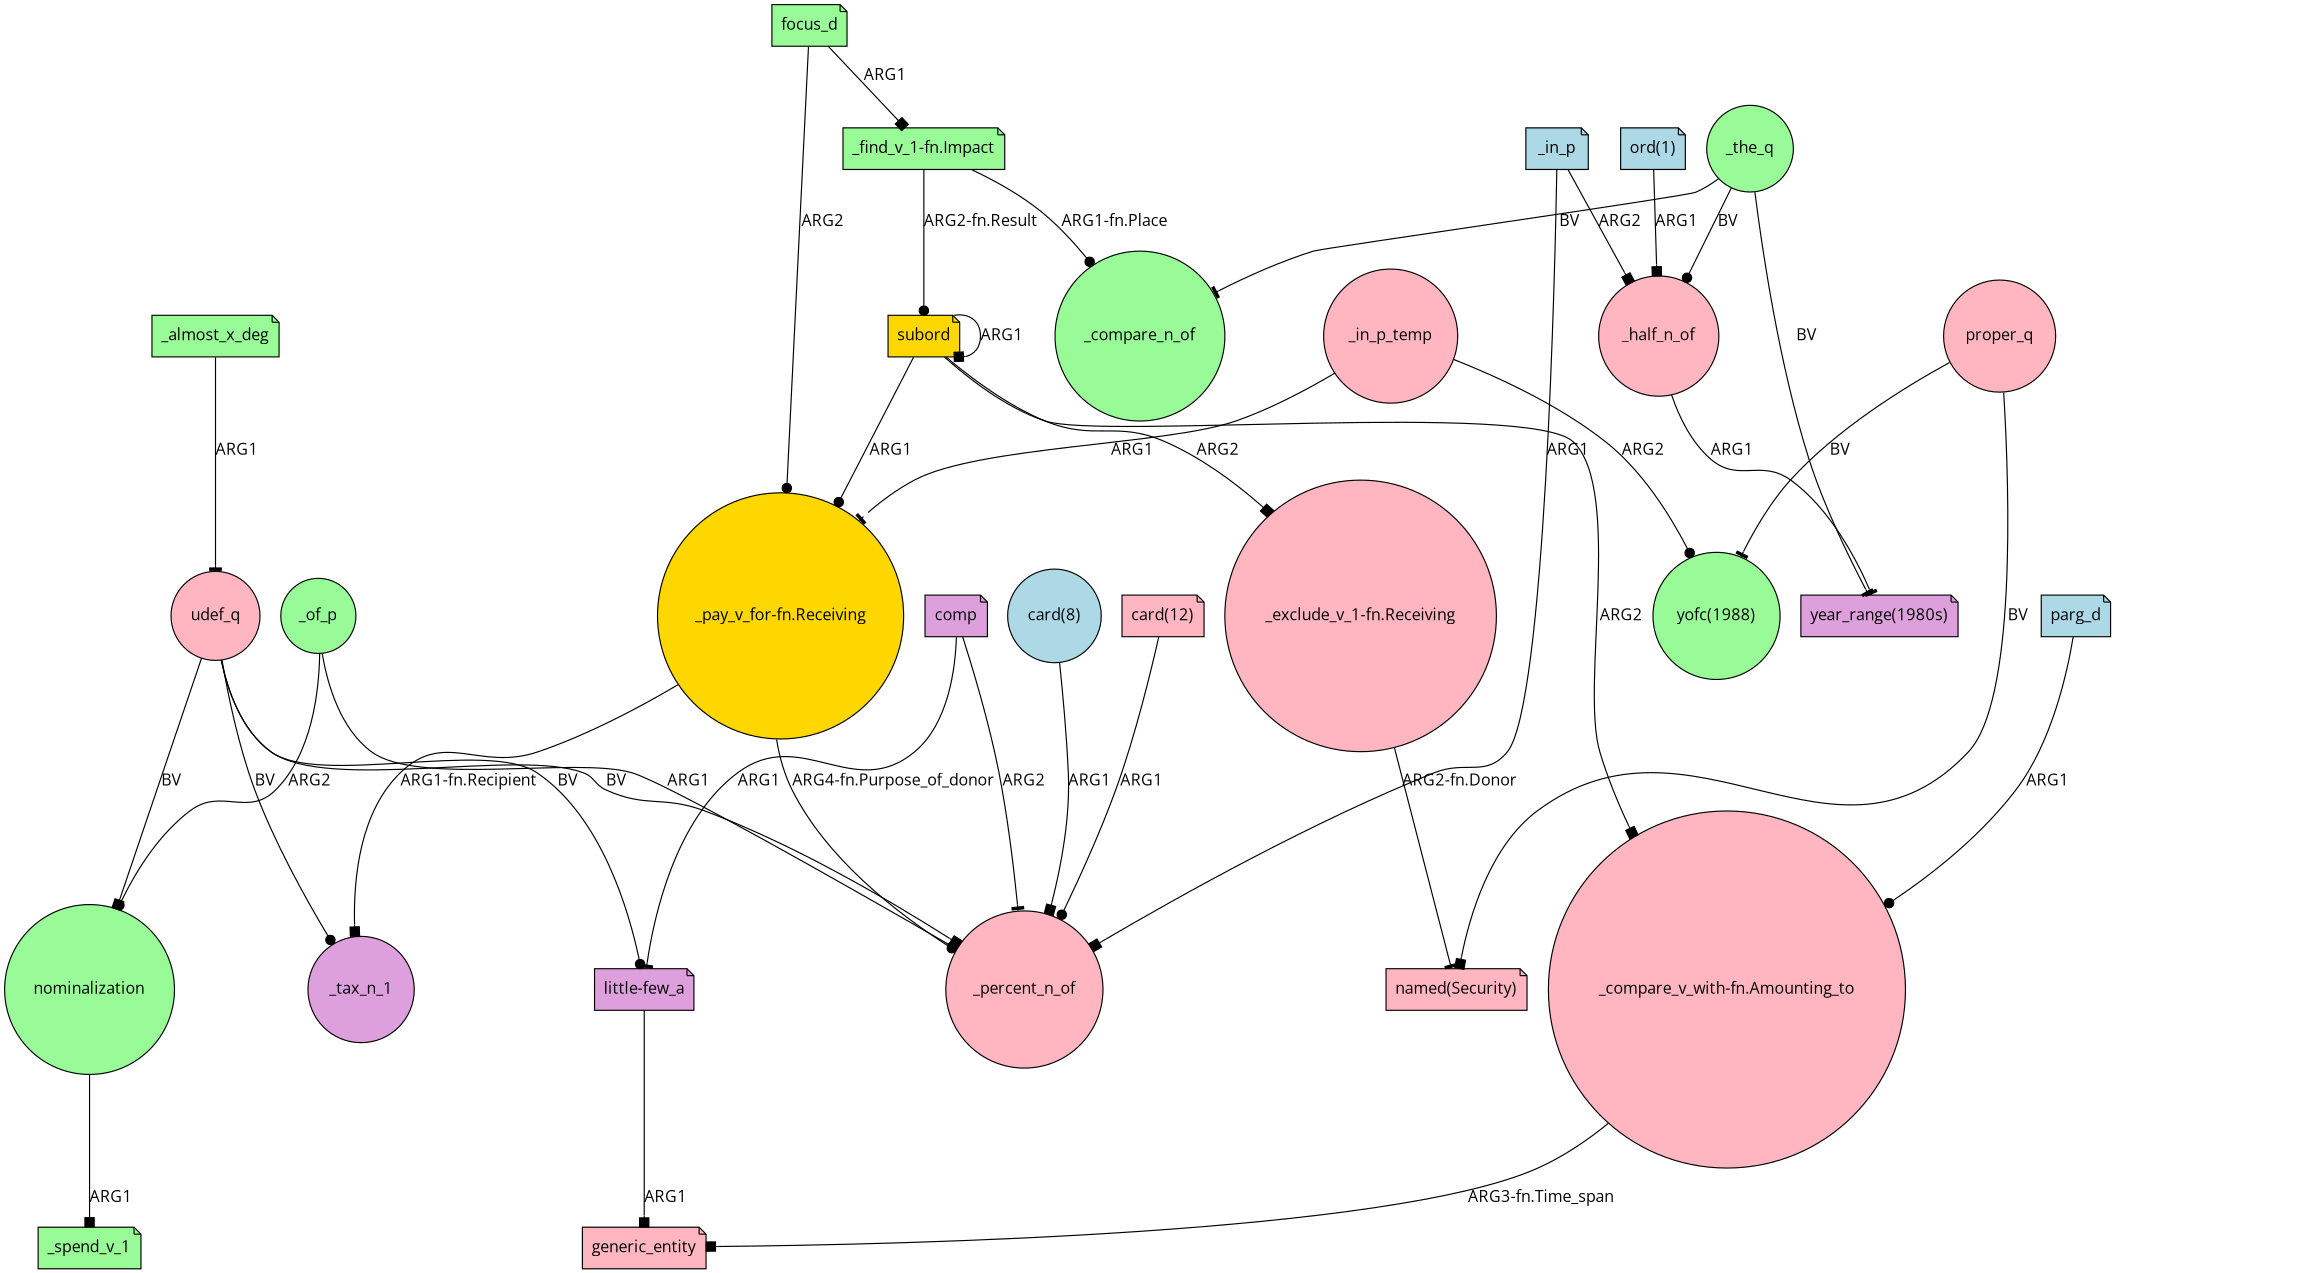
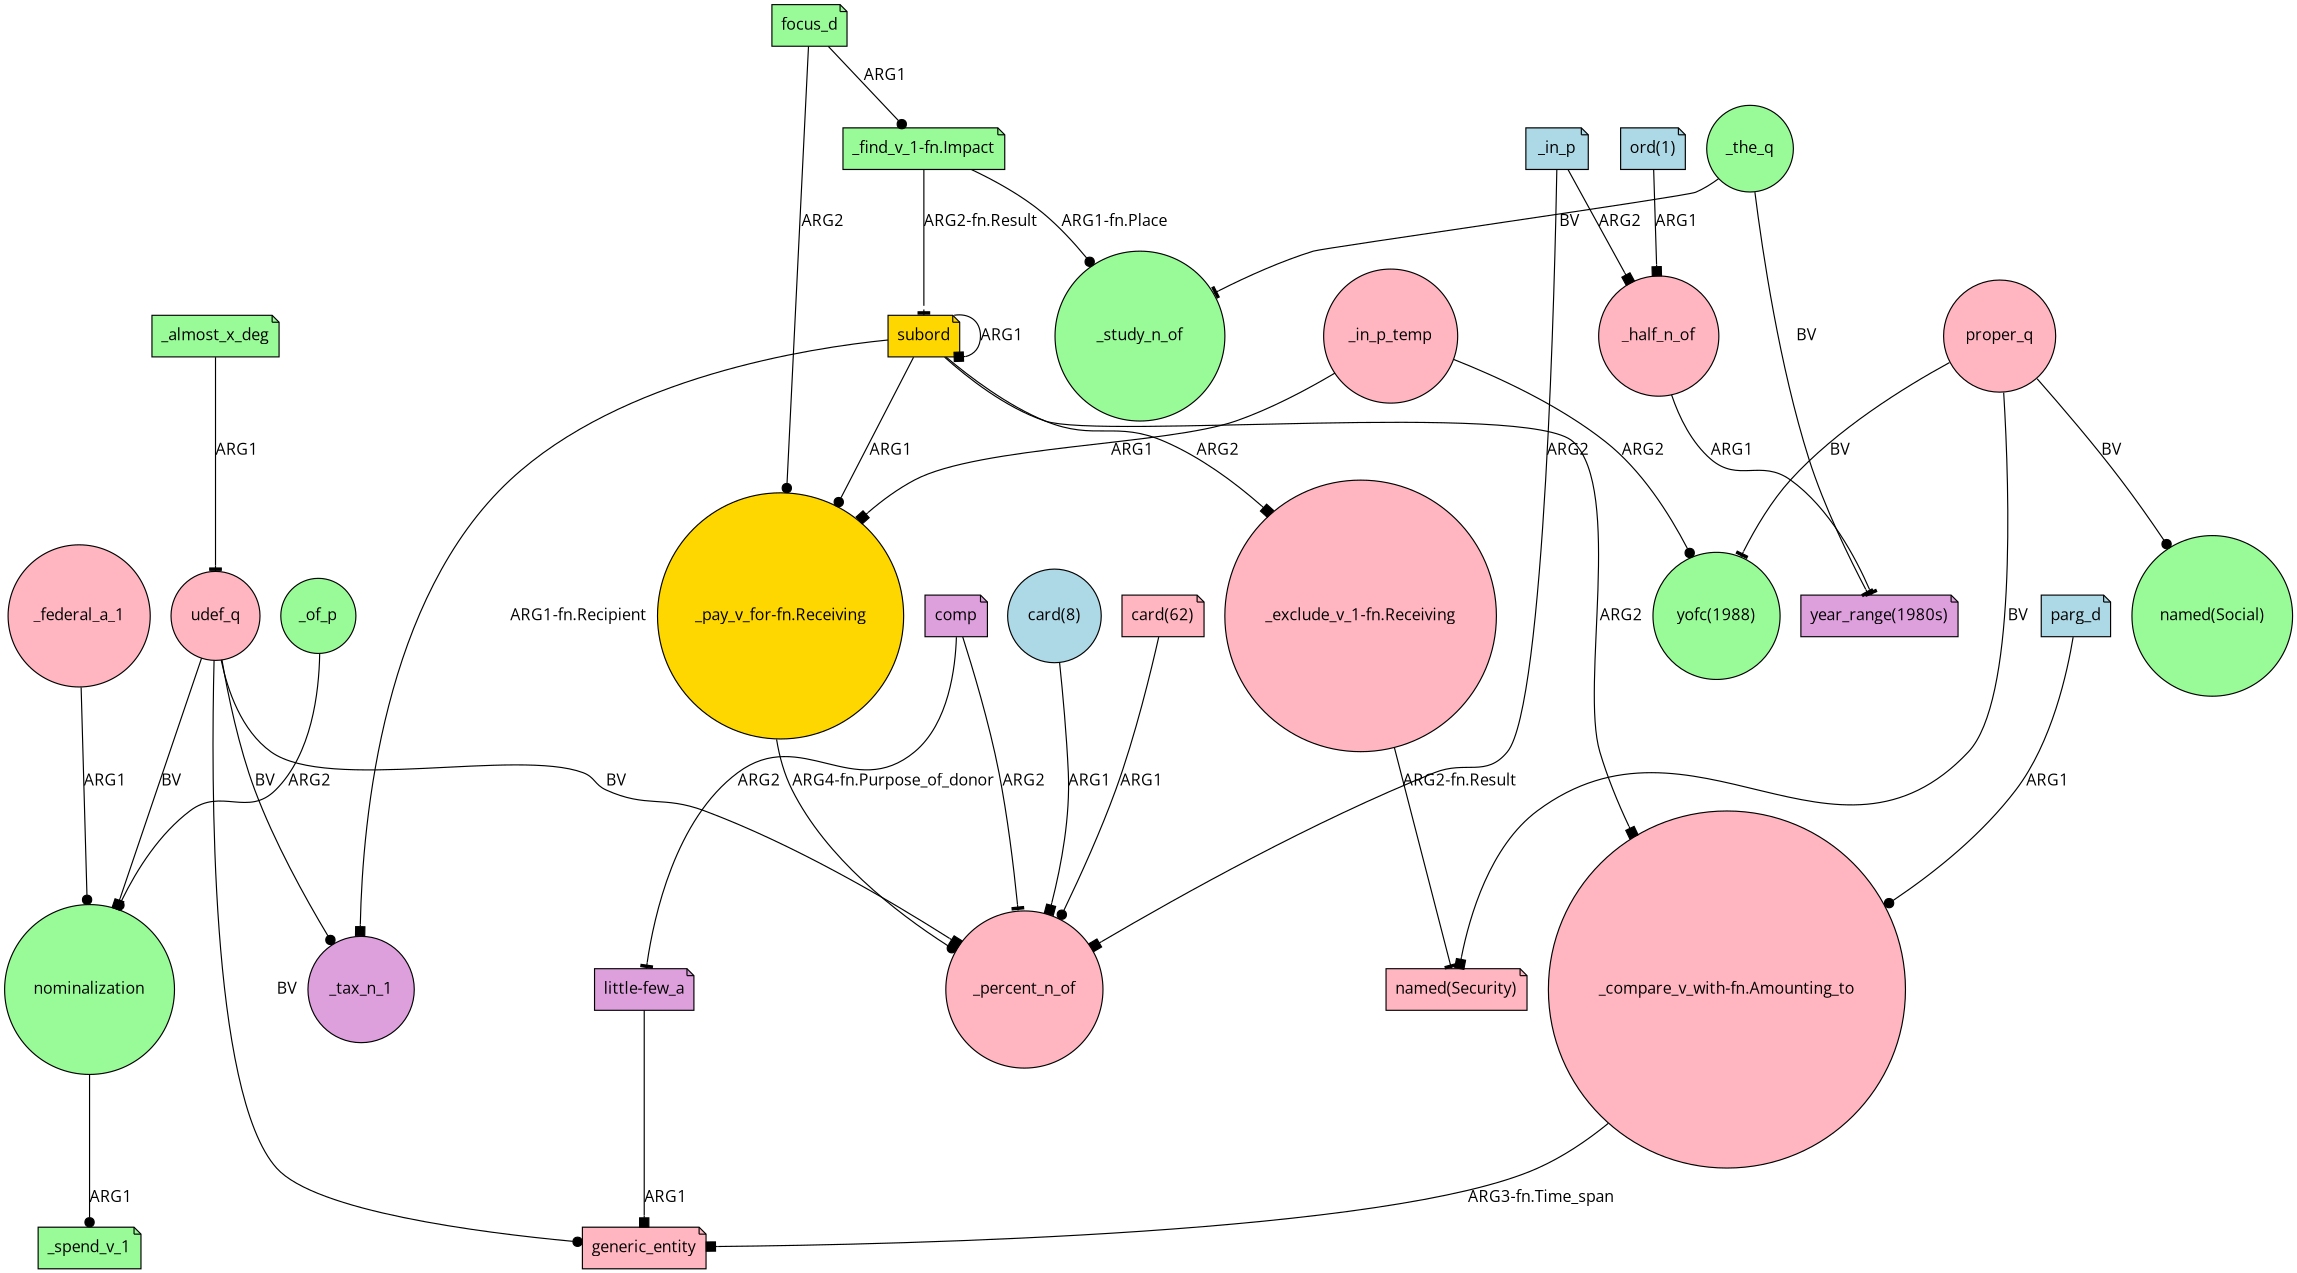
edge "focus_d" -> "_find_v_1-fn.Impact": arrowhead box -> dot
edge "_the_q" -> "_half_n_of": removed, label "BV"
edge "_find_v_1-fn.Impact" -> "subord": arrowhead dot -> tee
node "_compare_n_of": label "_compare_n_of" -> "_study_n_of"
edge "_in_p_temp" -> "_pay_v_for-fn.Receiving": arrowhead tee -> box
edge "_in_p" -> "_percent_n_of": label "ARG1" -> "ARG2"
node "_federal_a_1": added
node "card(12)": label "card(12)" -> "card(62)"
node "named(Social)": added
edge "_pay_v_for-fn.Receiving" -> "_tax_n_1": now "subord" -> "_tax_n_1"
edge "_of_p" -> "_percent_n_of": removed, label "ARG1"
edge "udef_q" -> "little-few_a": now "udef_q" -> "generic_entity"
edge "comp" -> "little-few_a": label "ARG1" -> "ARG2"
edge "_exclude_v_1-fn.Receiving" -> "named(Security)": label "ARG2-fn.Donor" -> "ARG2-fn.Result"
edge "nominalization" -> "_spend_v_1": arrowhead box -> dot
